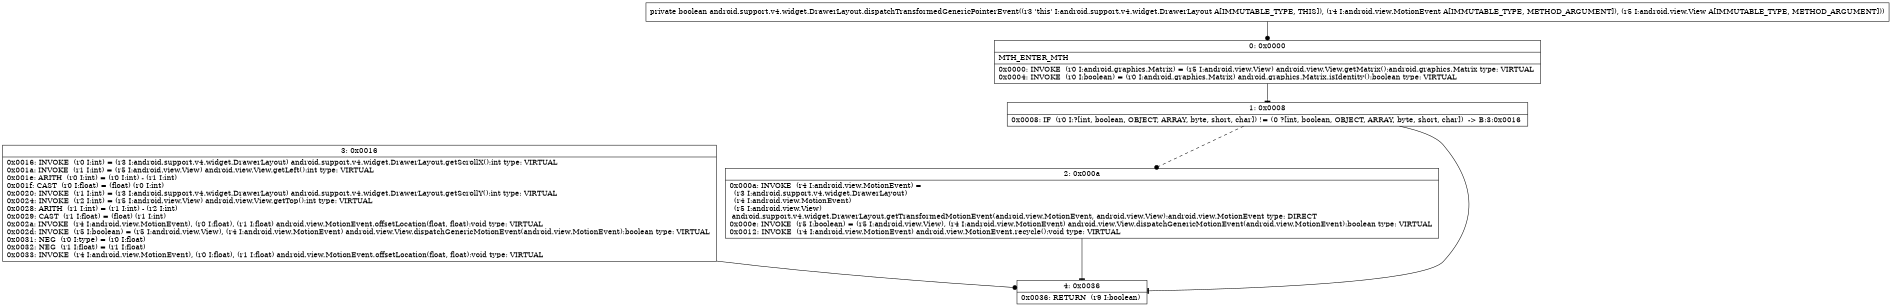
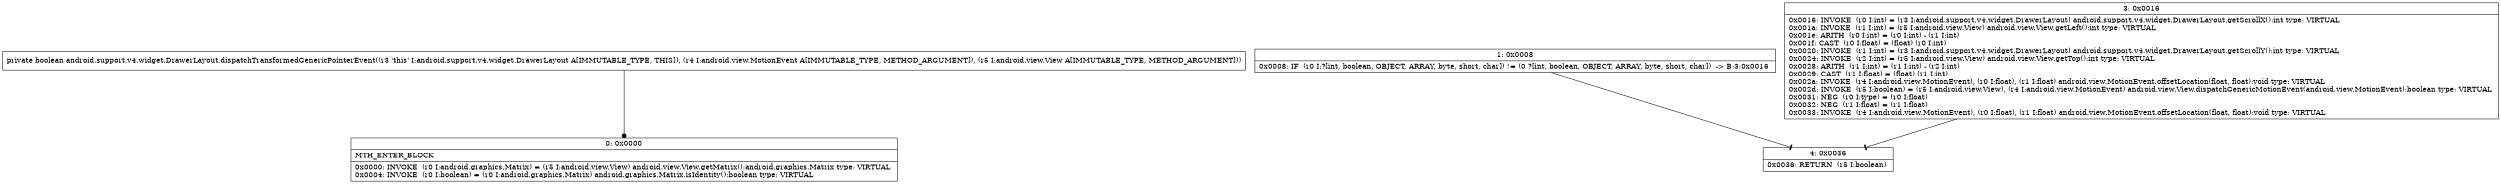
node "0: 0x0000": text "MTH_ENTER_MTH" -> "MTH_ENTER_BLOCK"
edge "0: 0x0000" -> "1: 0x0008": removed
node "2: 0x000a": removed
edge "3: 0x0016" -> "4: 0x0036": arrowhead dot -> tee
node "4: 0x0036": text "0x0036: RETURN  (r9 I:boolean)" -> "0x0036: RETURN  (r5 I:boolean)"
